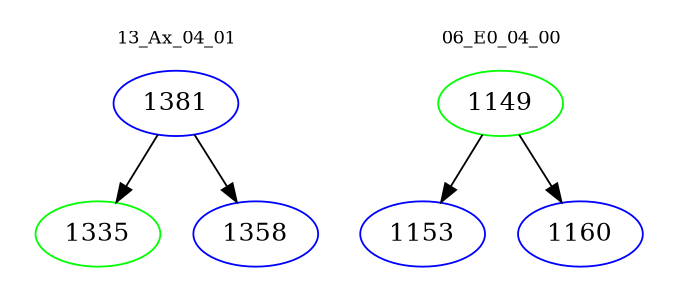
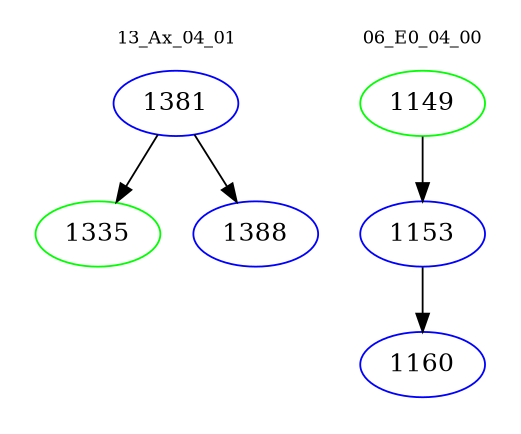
edge "1149" -> "1160": now "1153" -> "1160"
node "1358": label "1358" -> "1388"
